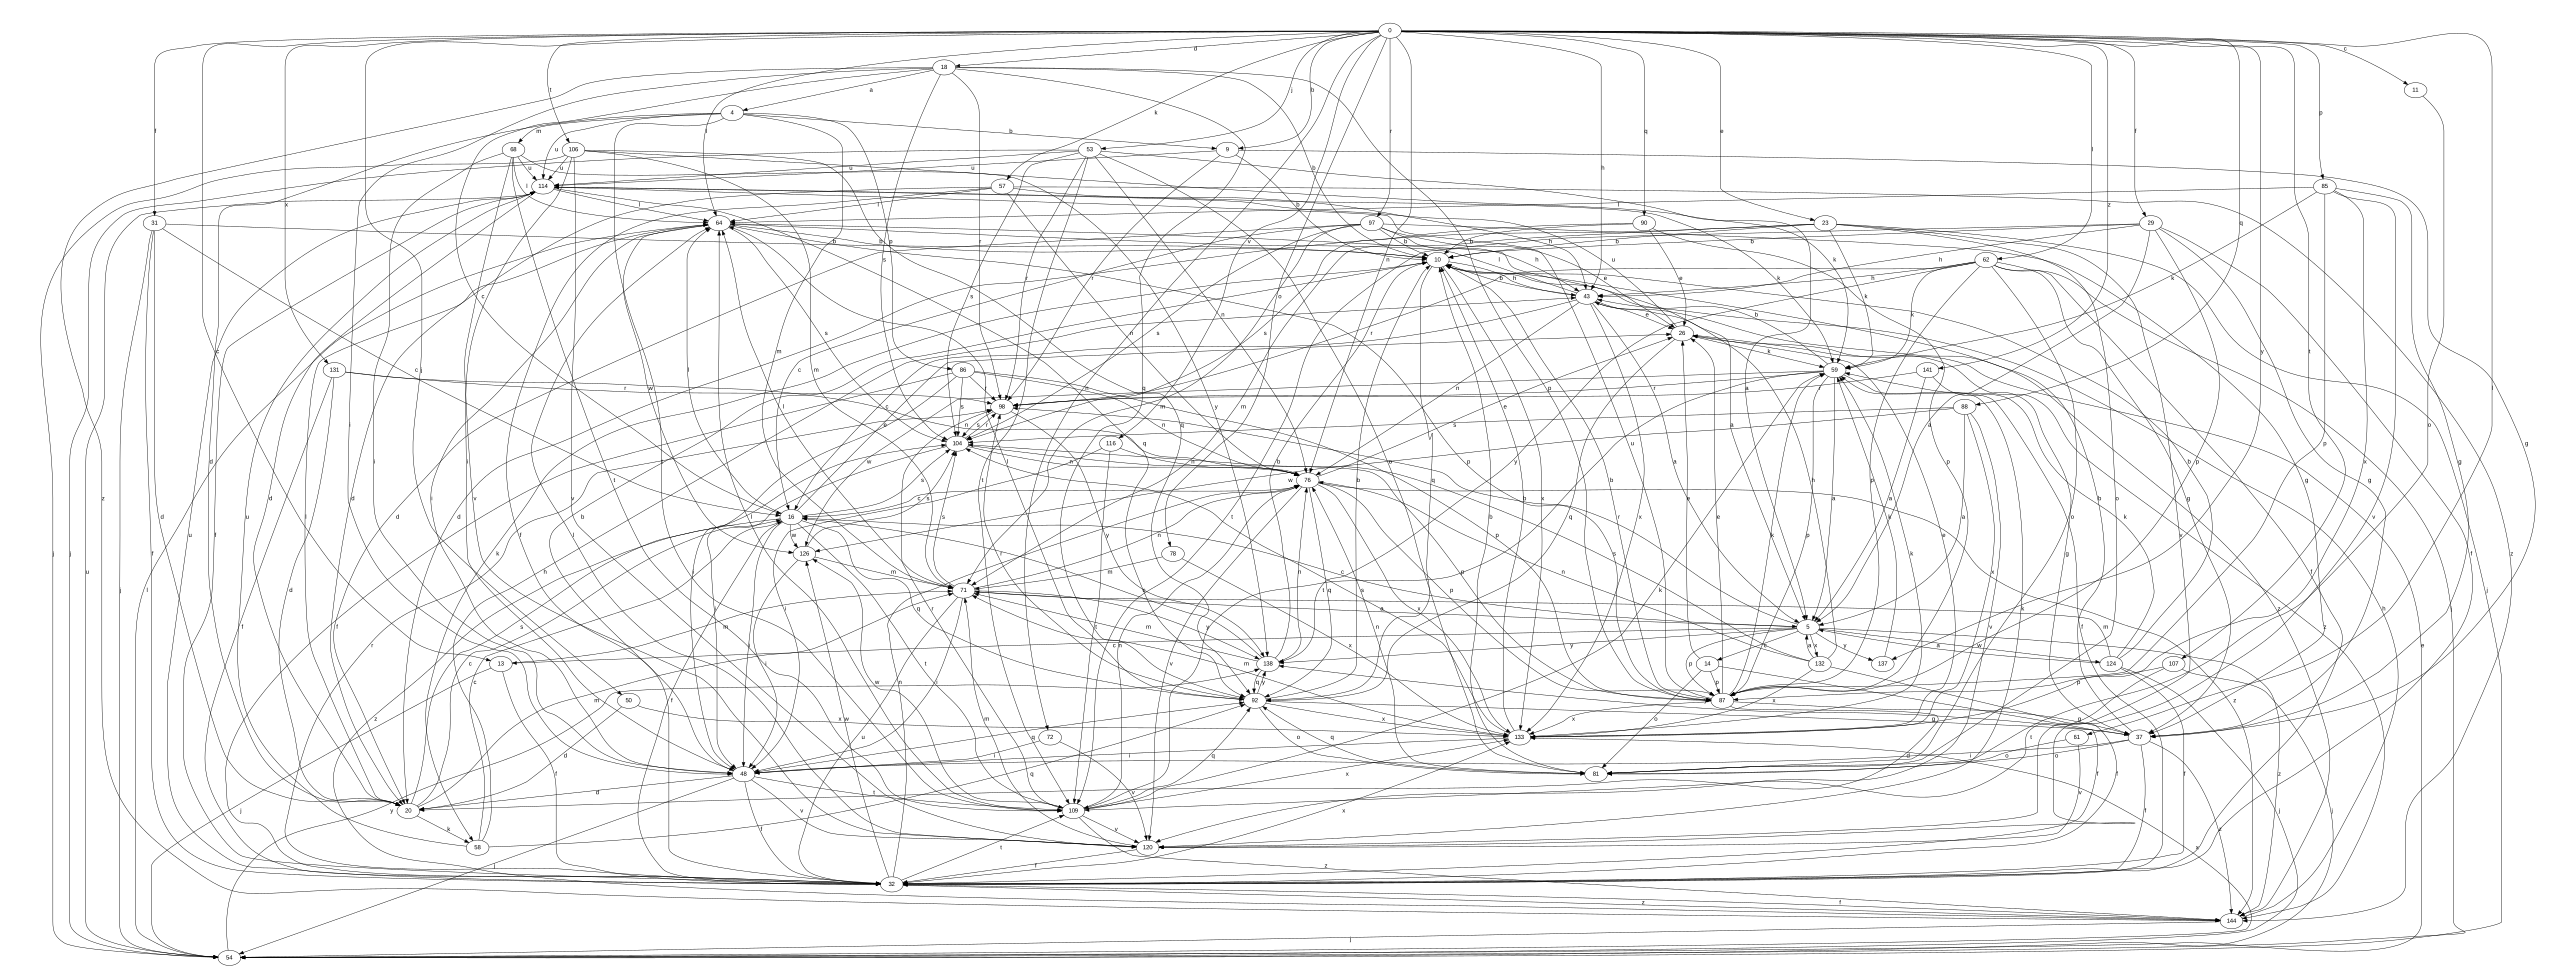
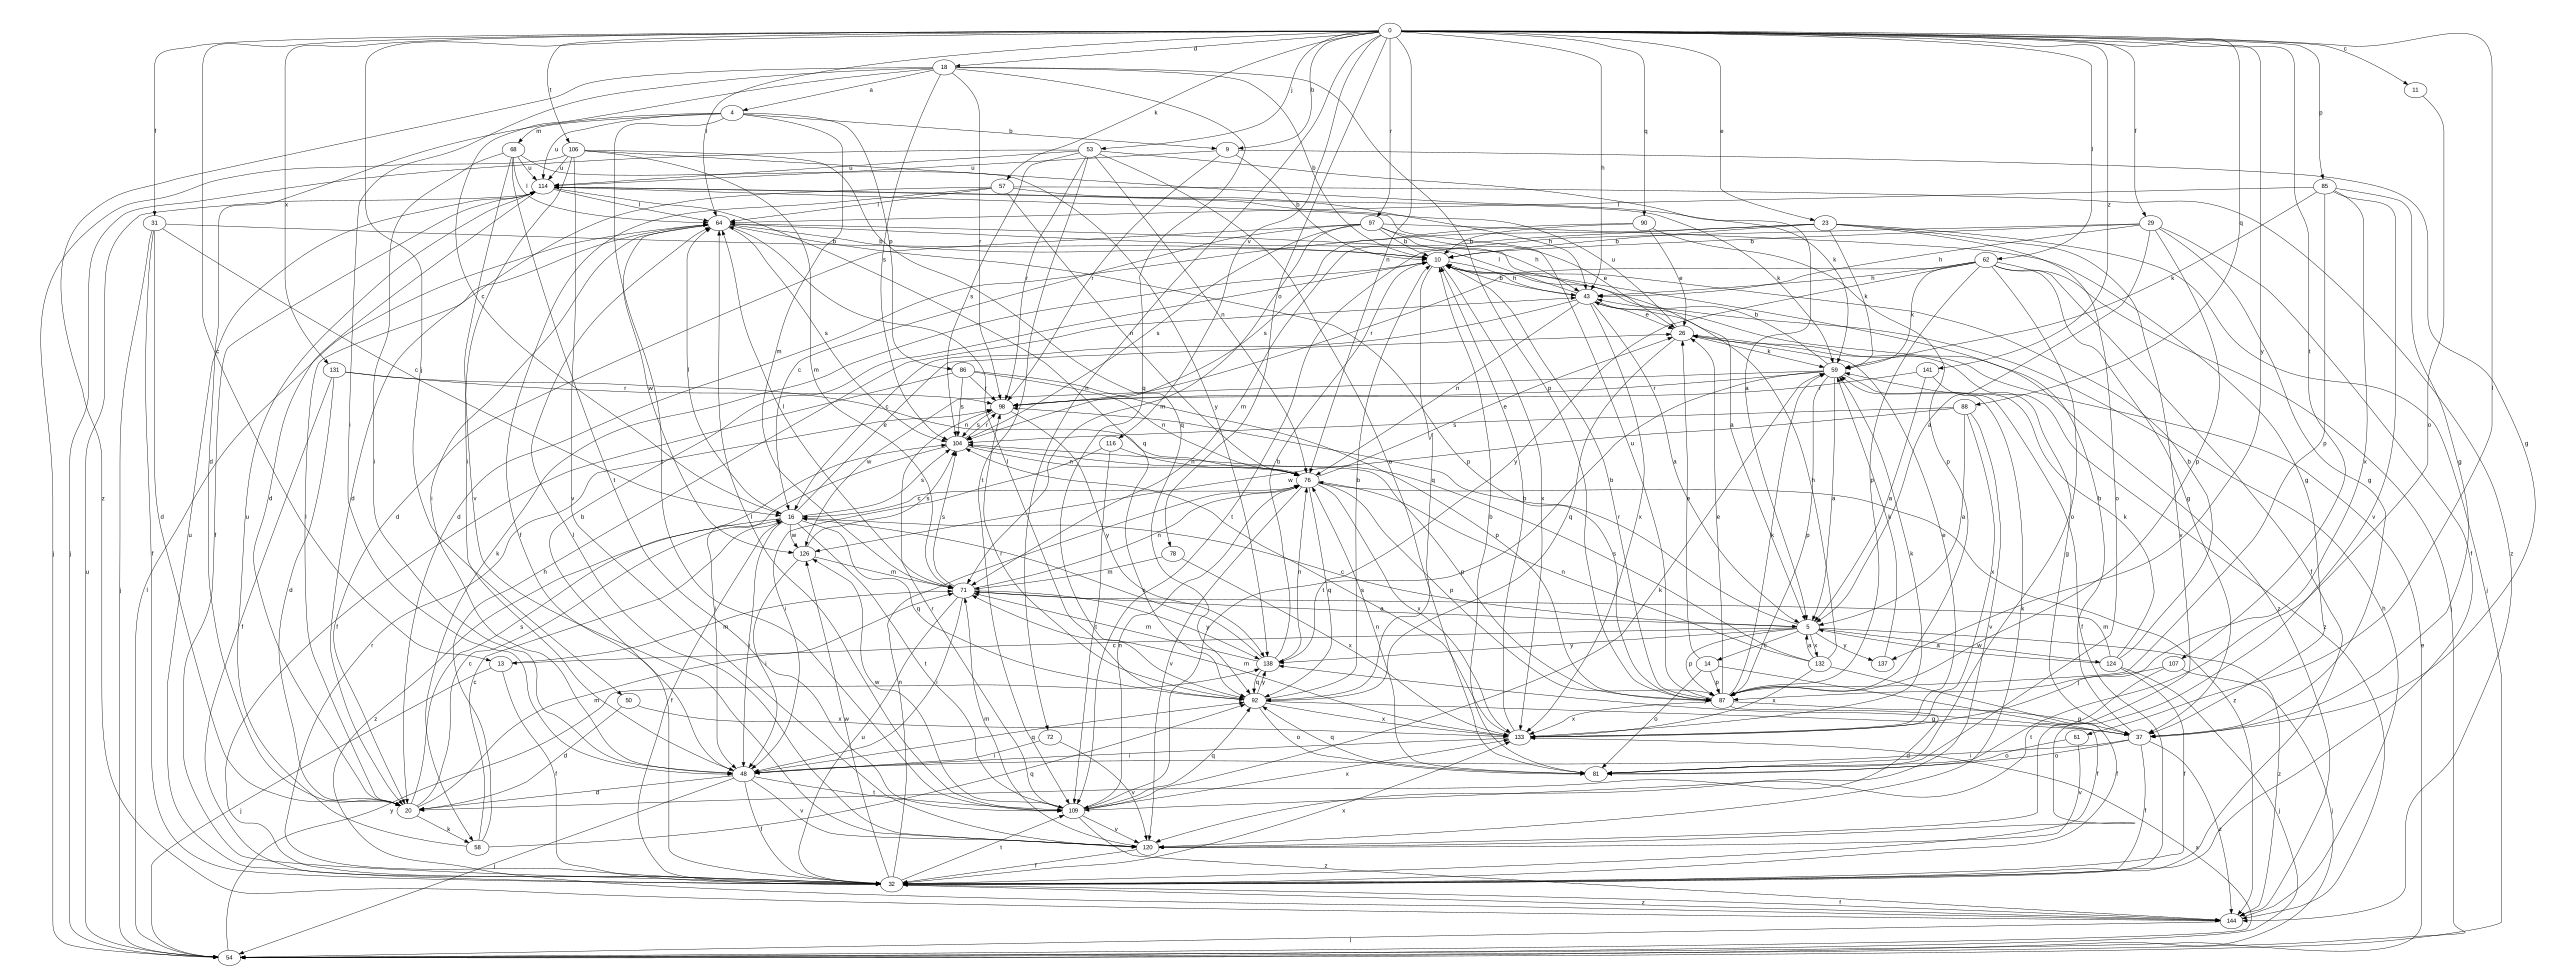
edge "86" -> "48": removed, label "i"
edge "107" -> "87": label "p" -> "j"
